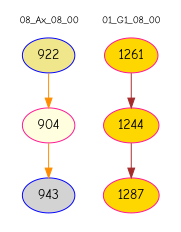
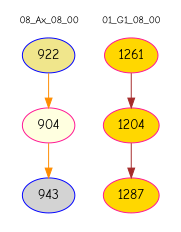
node "1244": label "1244" -> "1204"
